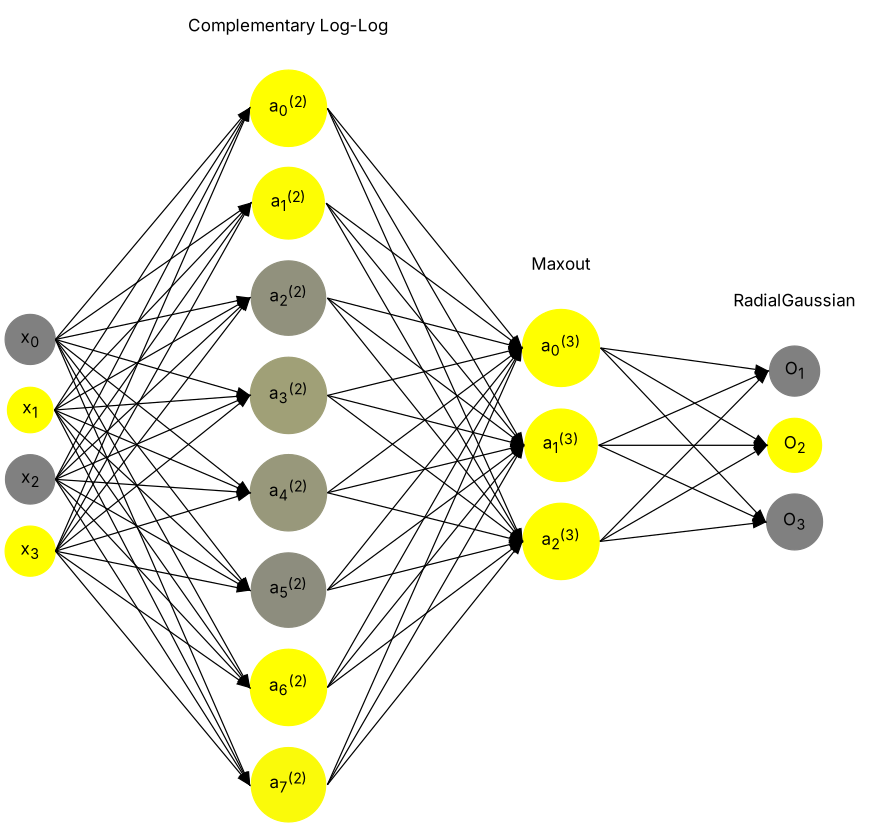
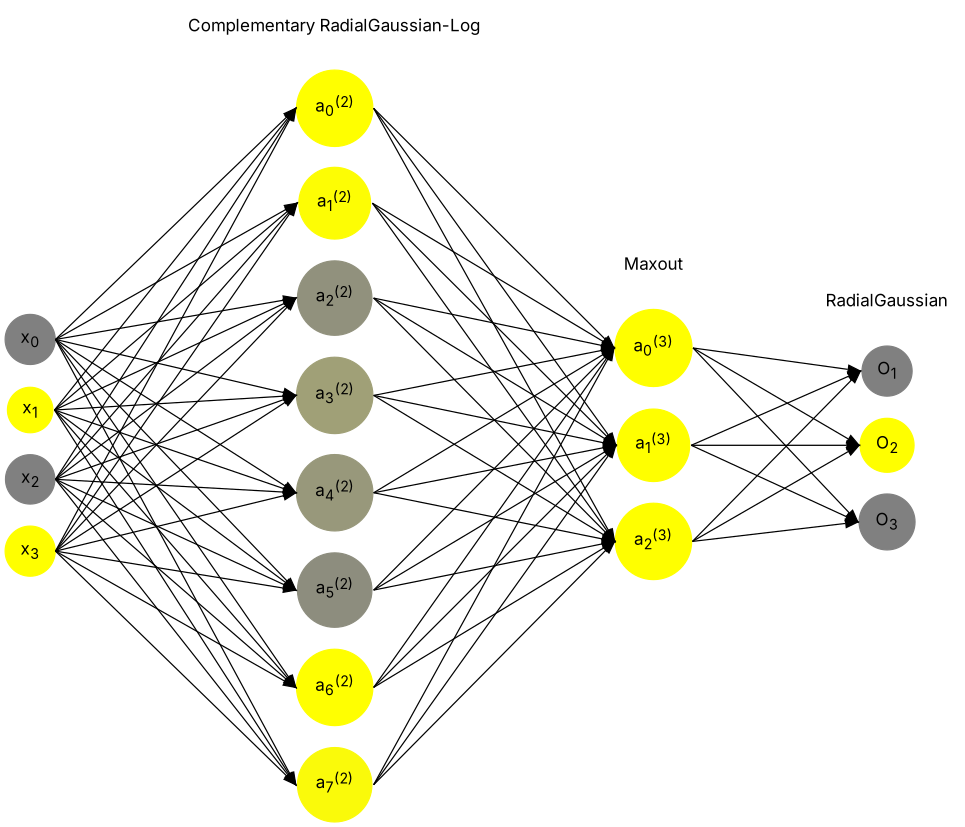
node "Complementary Log-Log": label "Complementary Log-Log" -> "Complementary RadialGaussian-Log"
